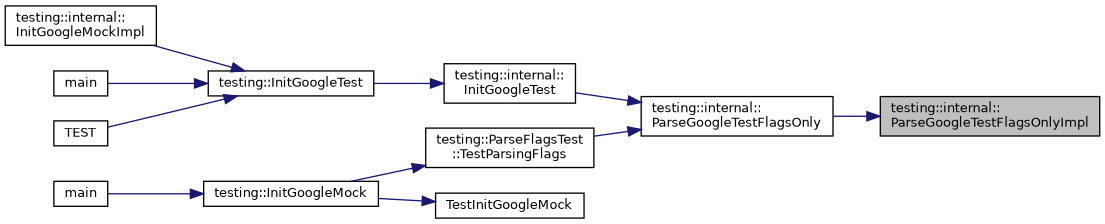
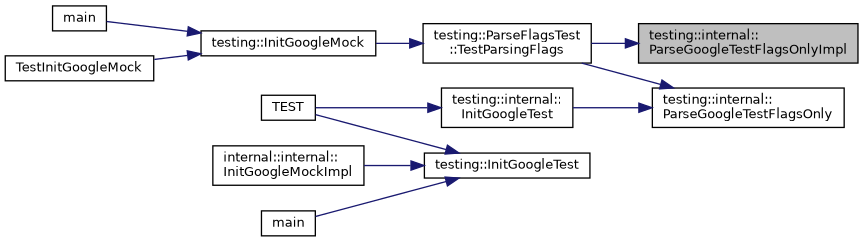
node "testing::internal:: InitGoogleMockImpl": label "testing::internal:: InitGoogleMockImpl" -> "internal::internal:: InitGoogleMockImpl"
edge "testing::InitGoogleTest" -> "testing::internal:: InitGoogleTest": now "TEST" -> "testing::internal:: InitGoogleTest"
edge "testing::internal:: ParseGoogleTestFlagsOnly" -> "testing::internal:: ParseGoogleTestFlagsOnlyImpl": now "testing::ParseFlagsTest ::TestParsingFlags" -> "testing::internal:: ParseGoogleTestFlagsOnlyImpl"
edge "testing::InitGoogleMock" -> "TestInitGoogleMock": reversed
